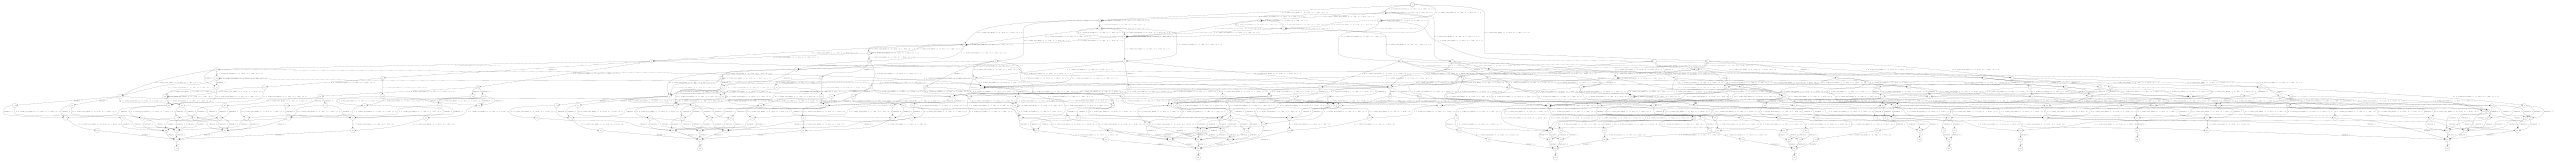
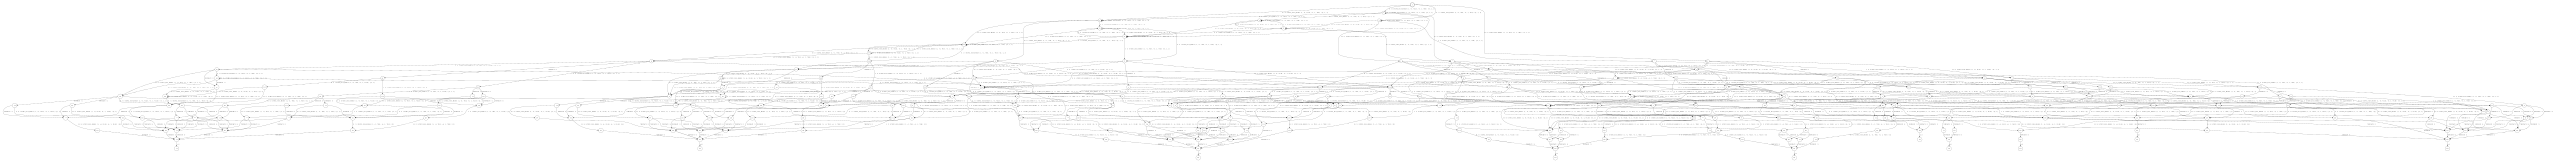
edge "12" -> "36": now "34" -> "36"
edge "15" -> "31": now "15" -> "10"
